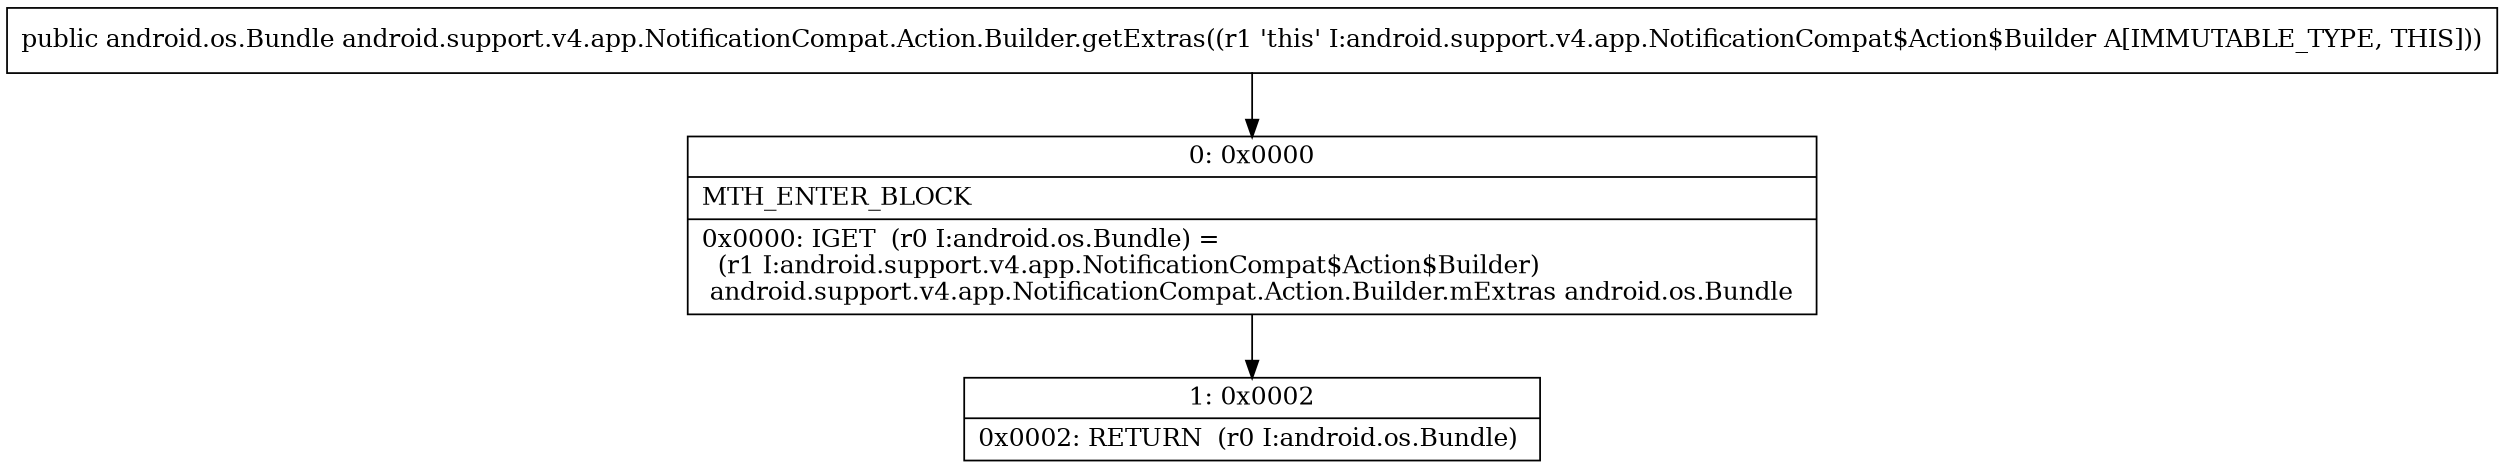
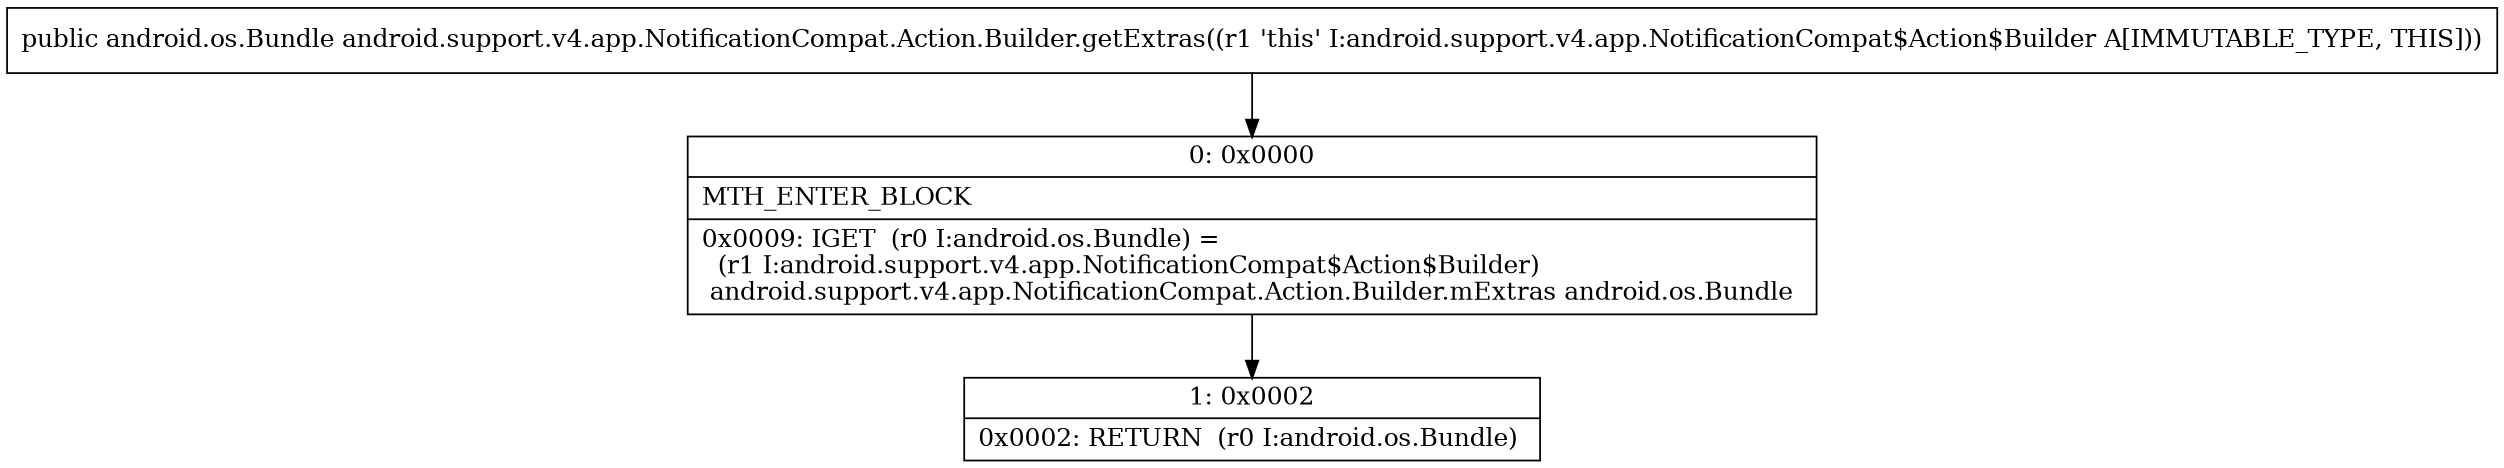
node "0: 0x0000": text "0x0000: IGET  (r0 I:android.os.Bundle) =" -> "0x0009: IGET  (r0 I:android.os.Bundle) ="
